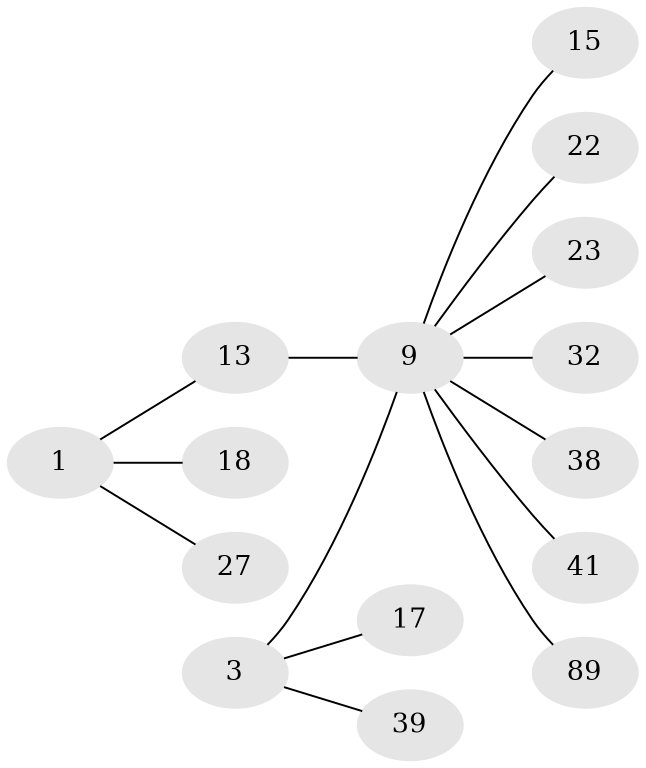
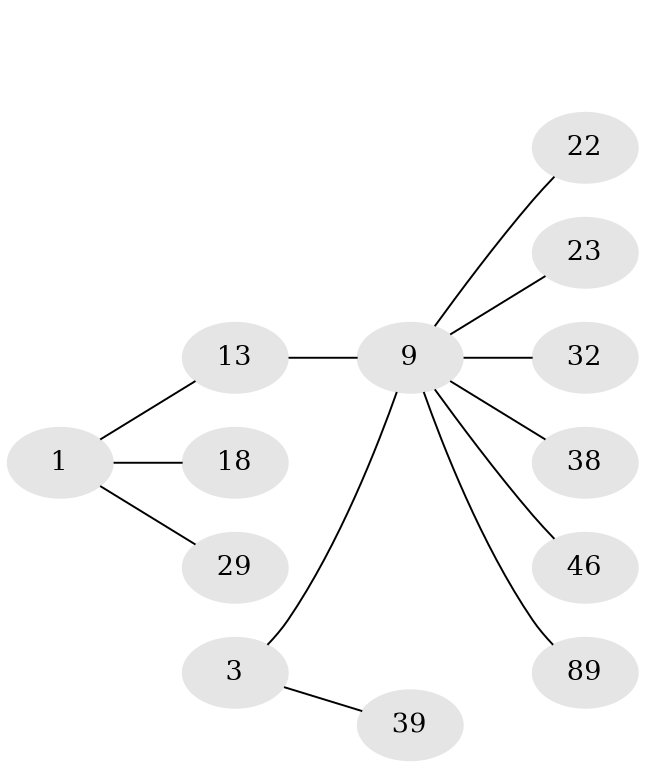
node "15": removed
node "27": label "27" -> "29"
node "41": label "41" -> "46"
node "17": removed
